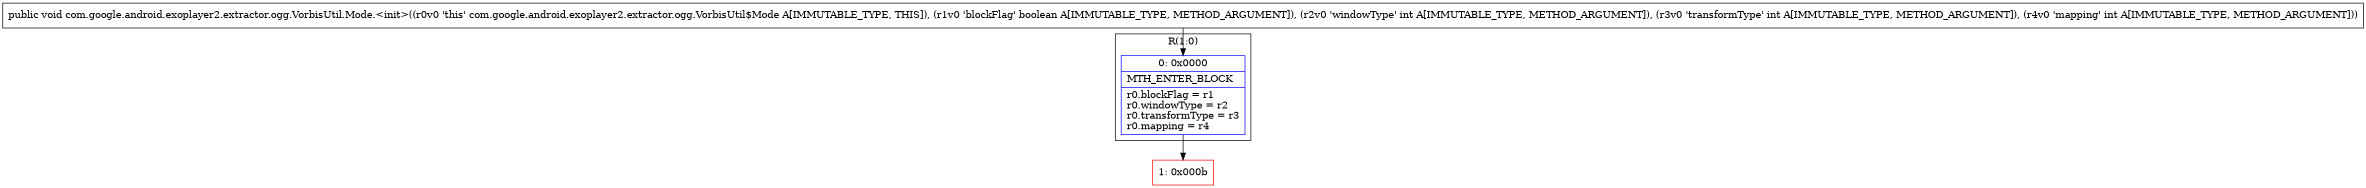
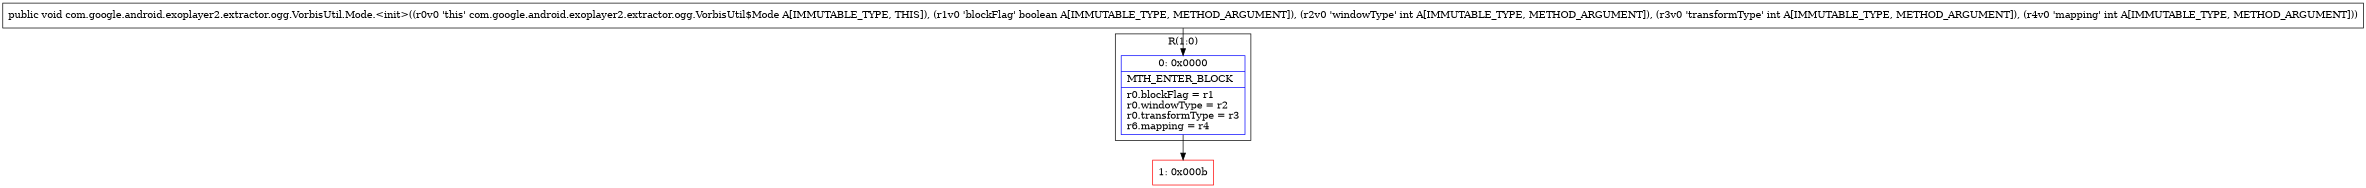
node "0: 0x0000": text "r0.mapping = r4" -> "r6.mapping = r4"
